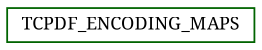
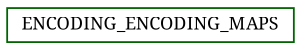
node "TCPDF_ENCODING_MAPS": label "TCPDF_ENCODING_MAPS" -> "ENCODING_ENCODING_MAPS"
